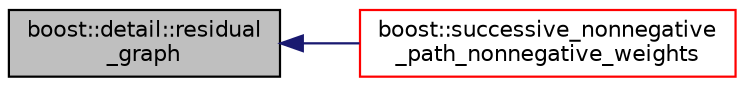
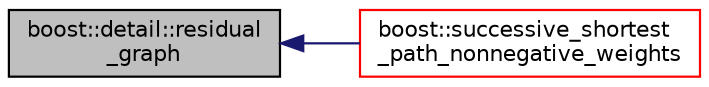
node "boost::successive_nonnegative _path_nonnegative_weights": label "boost::successive_nonnegative _path_nonnegative_weights" -> "boost::successive_shortest _path_nonnegative_weights"
